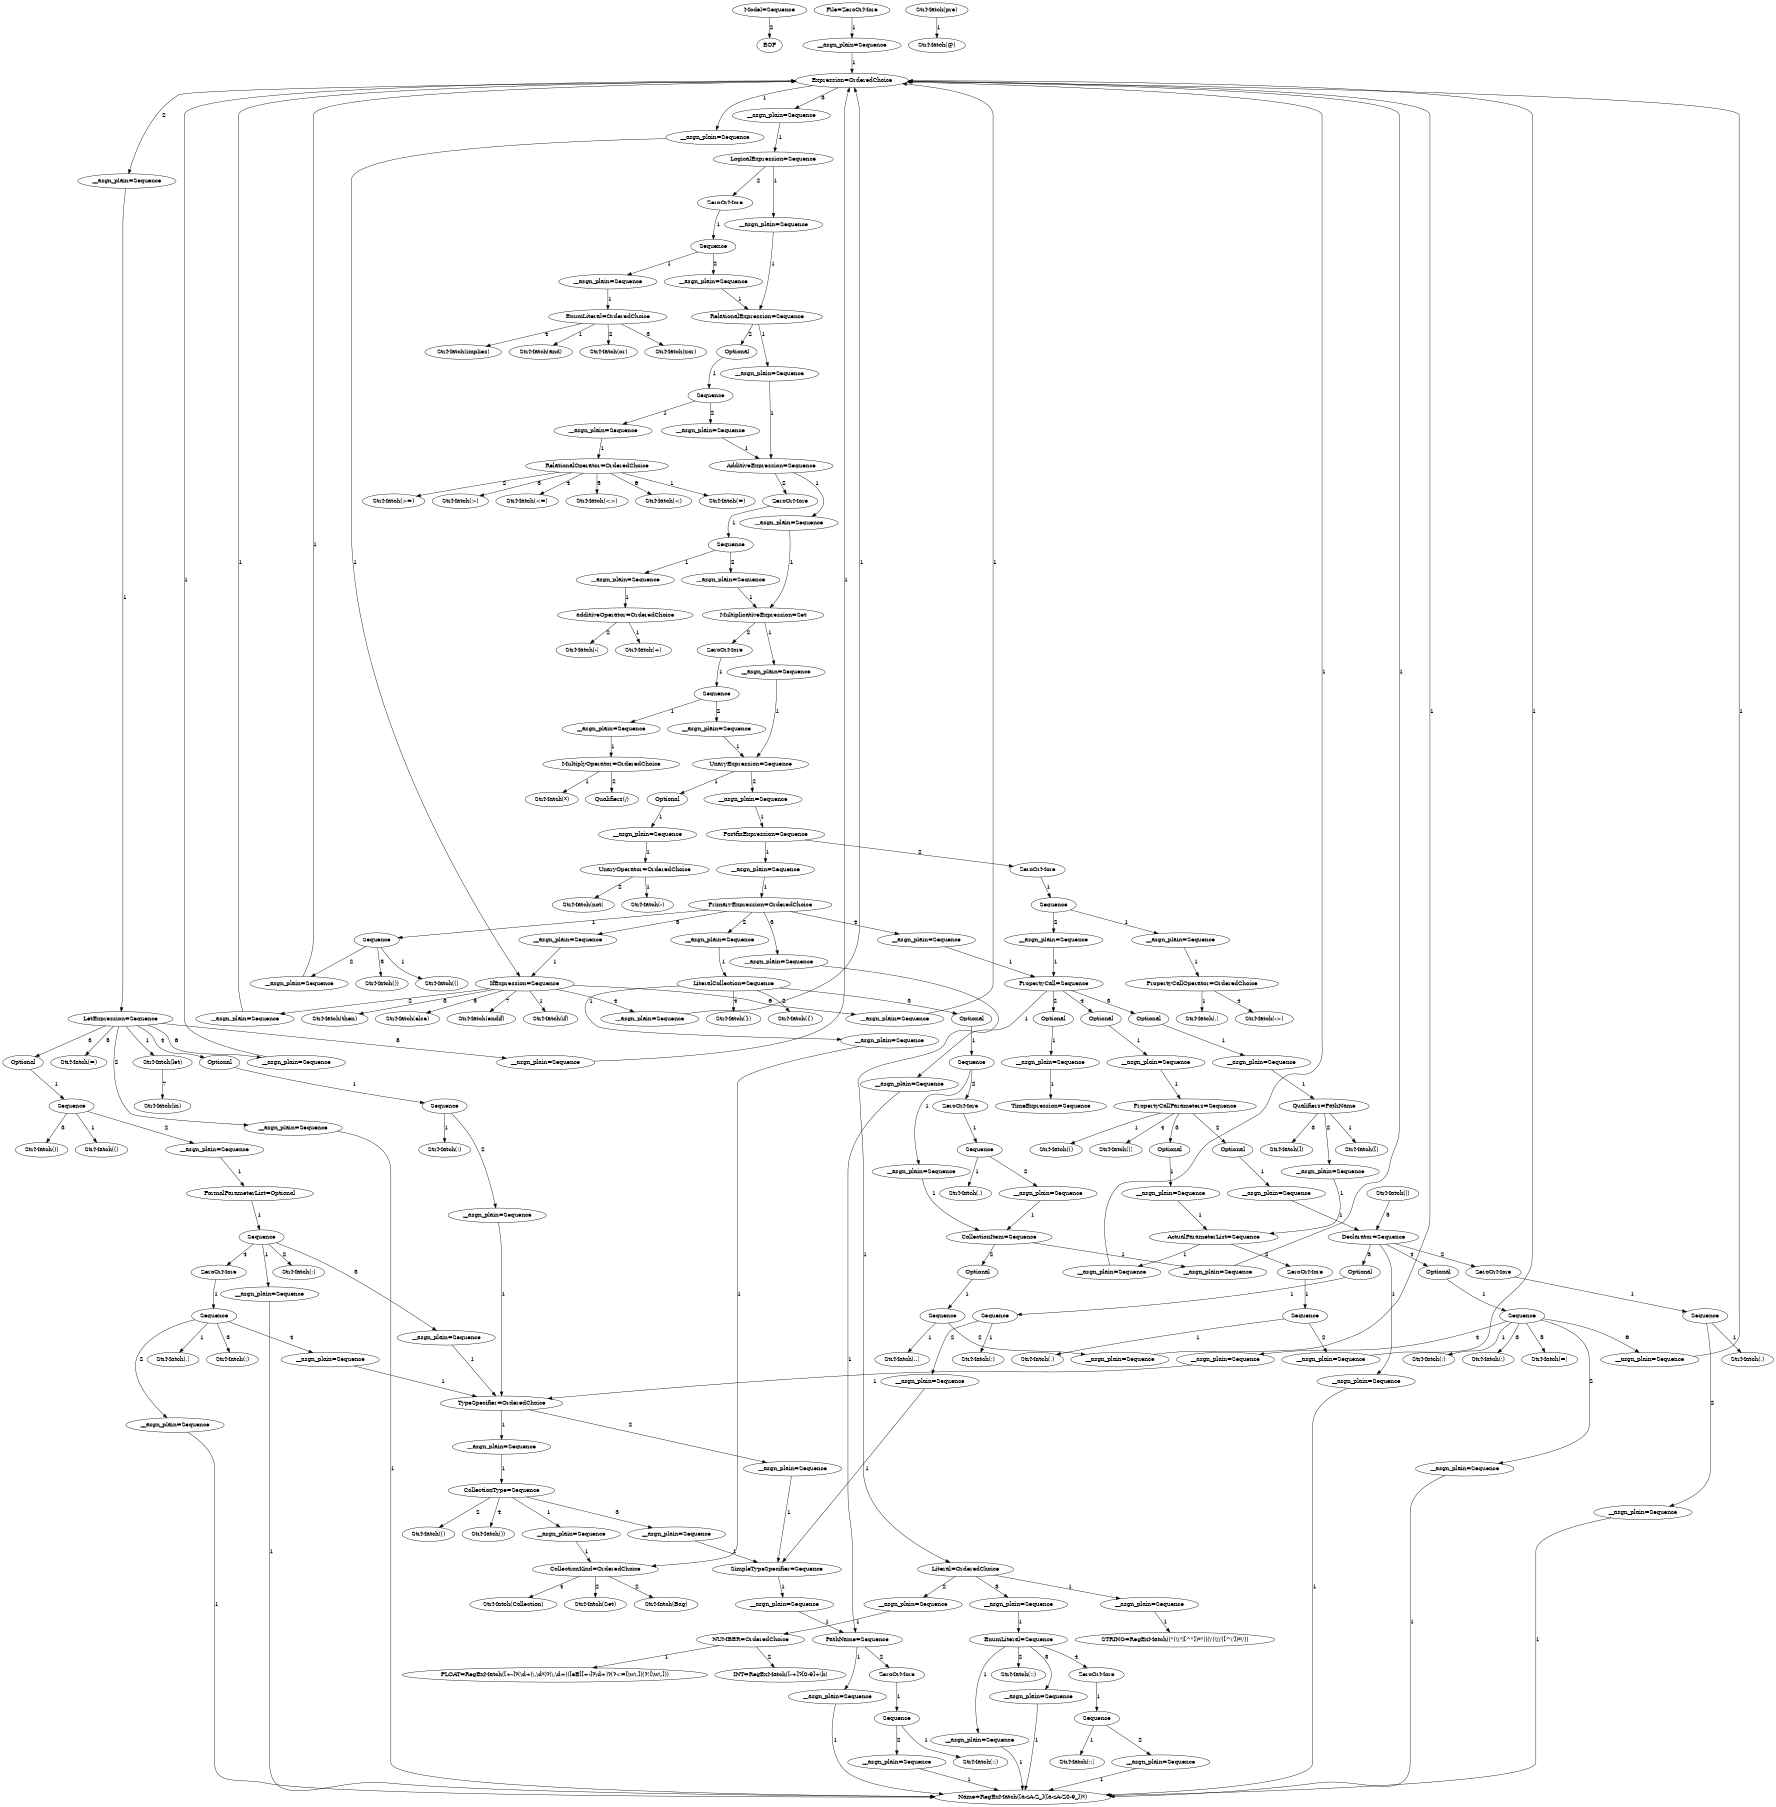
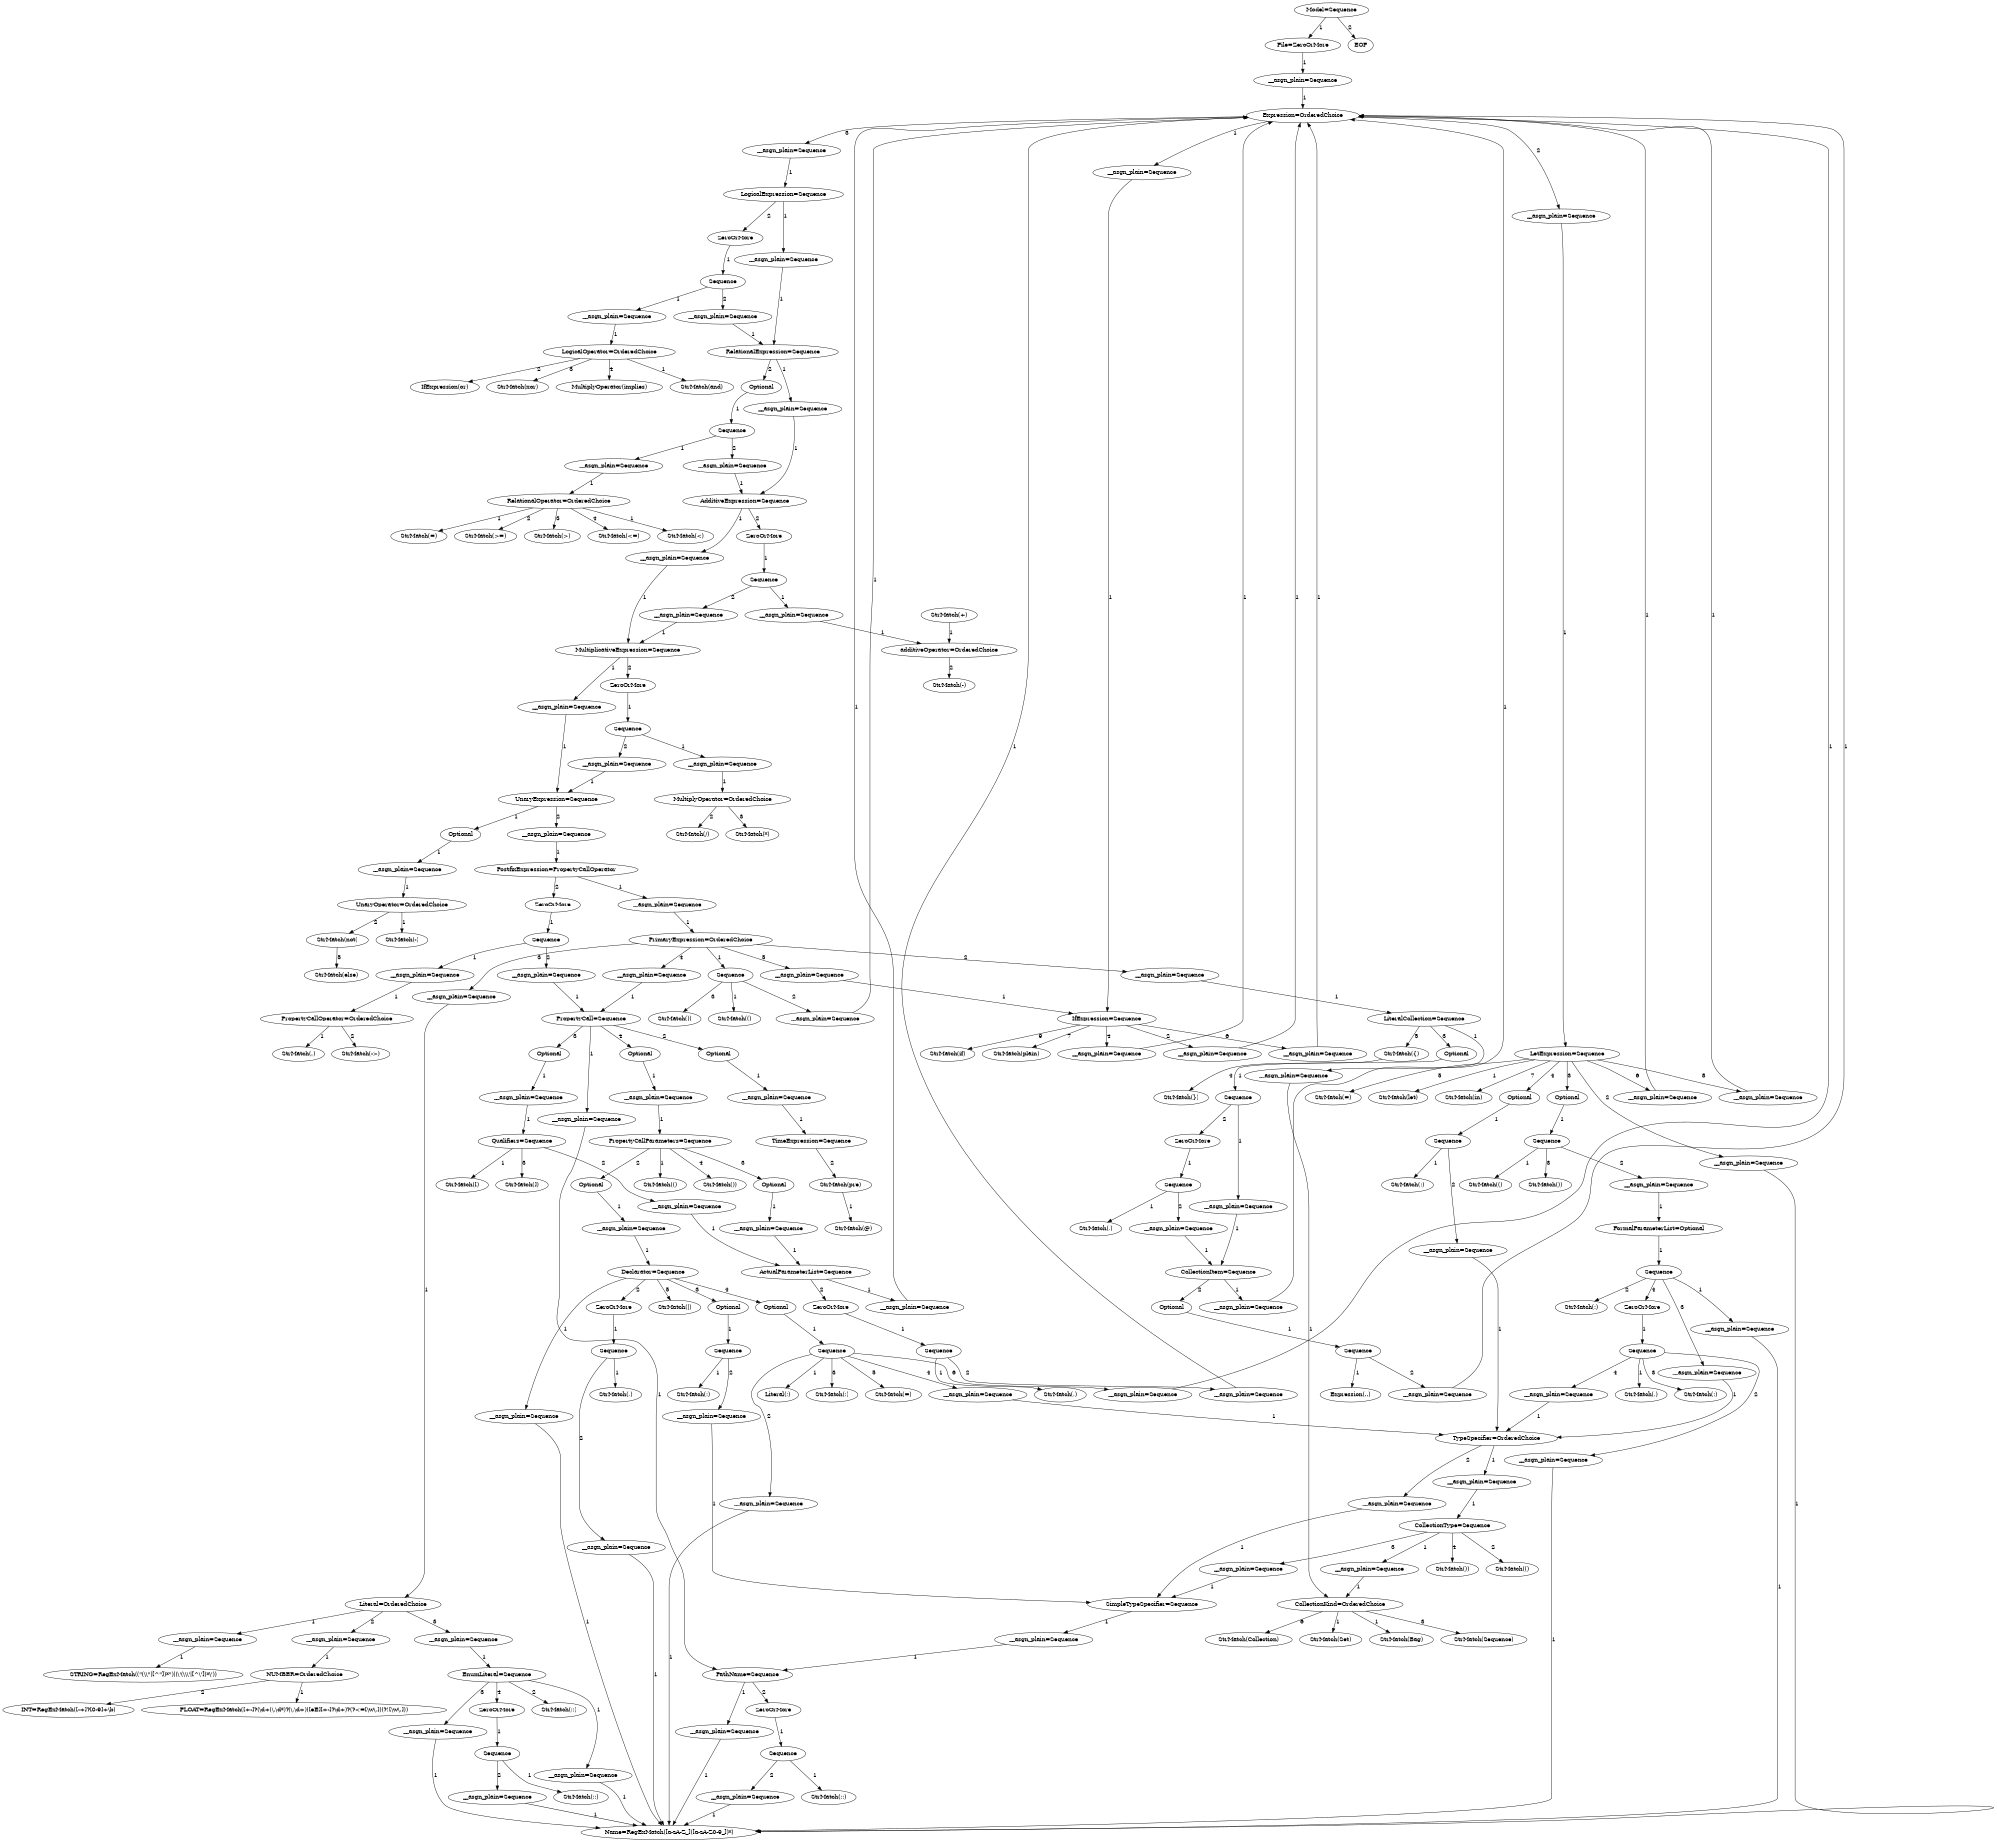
edge "Model=Sequence" -> "File=ZeroOrMore": added, label "1"
node "EnumLiteral=OrderedChoice": label "EnumLiteral=OrderedChoice" -> "LogicalOperator=OrderedChoice"
node "StrMatch(implies)": label "StrMatch(implies)" -> "MultiplyOperator(implies)"
node "StrMatch(or)": label "StrMatch(or)" -> "IfExpression(or)"
edge "RelationalOperator=OrderedChoice" -> "StrMatch(<)": label "6" -> "1"
node "StrMatch(<>)": removed
node "MultiplicativeExpression=Set": label "MultiplicativeExpression=Set" -> "MultiplicativeExpression=Sequence"
edge "additiveOperator=OrderedChoice" -> "StrMatch(+)": reversed
edge "MultiplyOperator=OrderedChoice" -> "StrMatch(*)": label "1" -> "3"
node "Qualifiers(/)": label "Qualifiers(/)" -> "StrMatch(/)"
node "PostfixExpression=Sequence": label "PostfixExpression=Sequence" -> "PostfixExpression=PropertyCallOperator"
edge "LiteralCollection=Sequence" -> "StrMatch(})": now "StrMatch({)" -> "StrMatch(})"
edge "IfExpression=Sequence" -> "StrMatch(else)": now "StrMatch(not)" -> "StrMatch(else)"
edge "IfExpression=Sequence" -> "StrMatch(if)": label "1" -> "9"
edge "LiteralCollection=Sequence" -> "StrMatch({)": label "2" -> "5"
edge "PropertyCallOperator=OrderedChoice" -> "StrMatch(->)": label "4" -> "2"
node "StrMatch(then)": removed
node "StrMatch(endif)": label "StrMatch(endif)" -> "StrMatch(plain)"
edge "StrMatch(let)" -> "StrMatch(in)": now "LetExpression=Sequence" -> "StrMatch(in)"
node "Qualifiers=PathName": label "Qualifiers=PathName" -> "Qualifiers=Sequence"
edge "TimeExpression=Sequence" -> "StrMatch(pre)": added, label "2"
edge "StrMatch(|)" -> "Declarator=Sequence": reversed
node "StrMatch(..)": label "StrMatch(..)" -> "Expression(..)"
node "StrMatch(;)": label "StrMatch(;)" -> "Literal(;)"
edge "CollectionKind=OrderedChoice" -> "StrMatch(Collection)": label "4" -> "6"
edge "CollectionKind=OrderedChoice" -> "StrMatch(Set)": label "2" -> "1"
edge "CollectionKind=OrderedChoice" -> "StrMatch(Bag)": label "2" -> "1"
node "StrMatch(Sequence)": added
